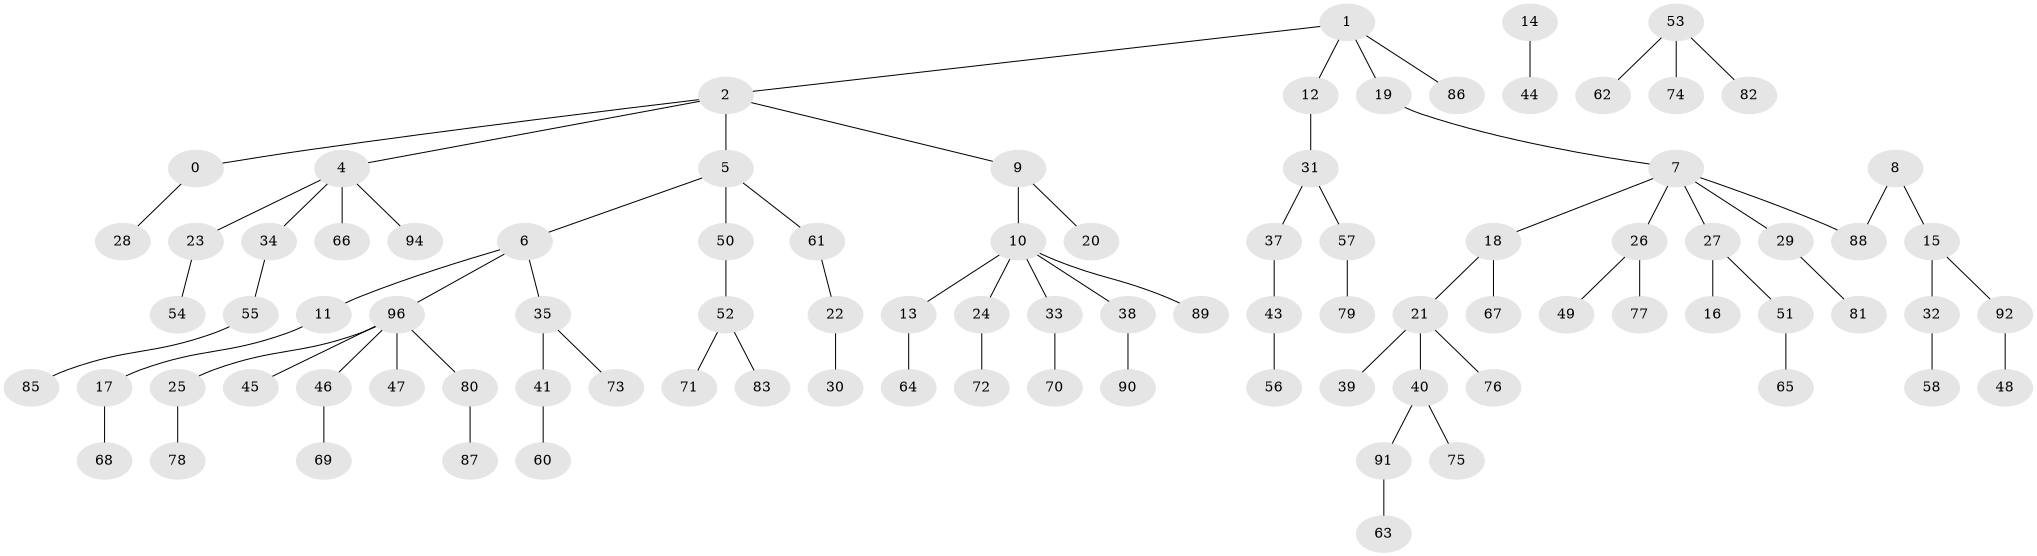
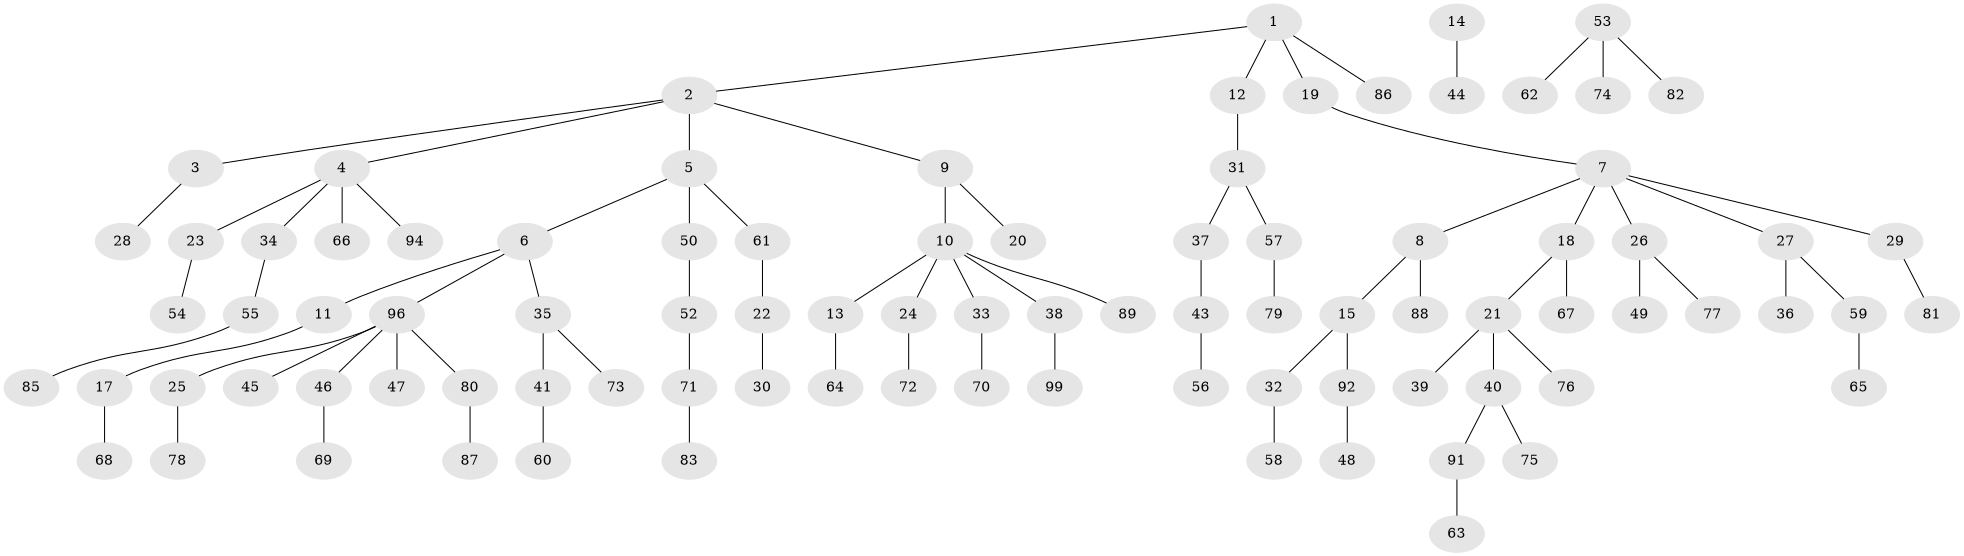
node "0": label "0" -> "3"
edge "7" -- "88": now "7" -- "8"
node "16": label "16" -> "36"
node "51": label "51" -> "59"
edge "52" -- "83": now "71" -- "83"
node "90": label "90" -> "99"
